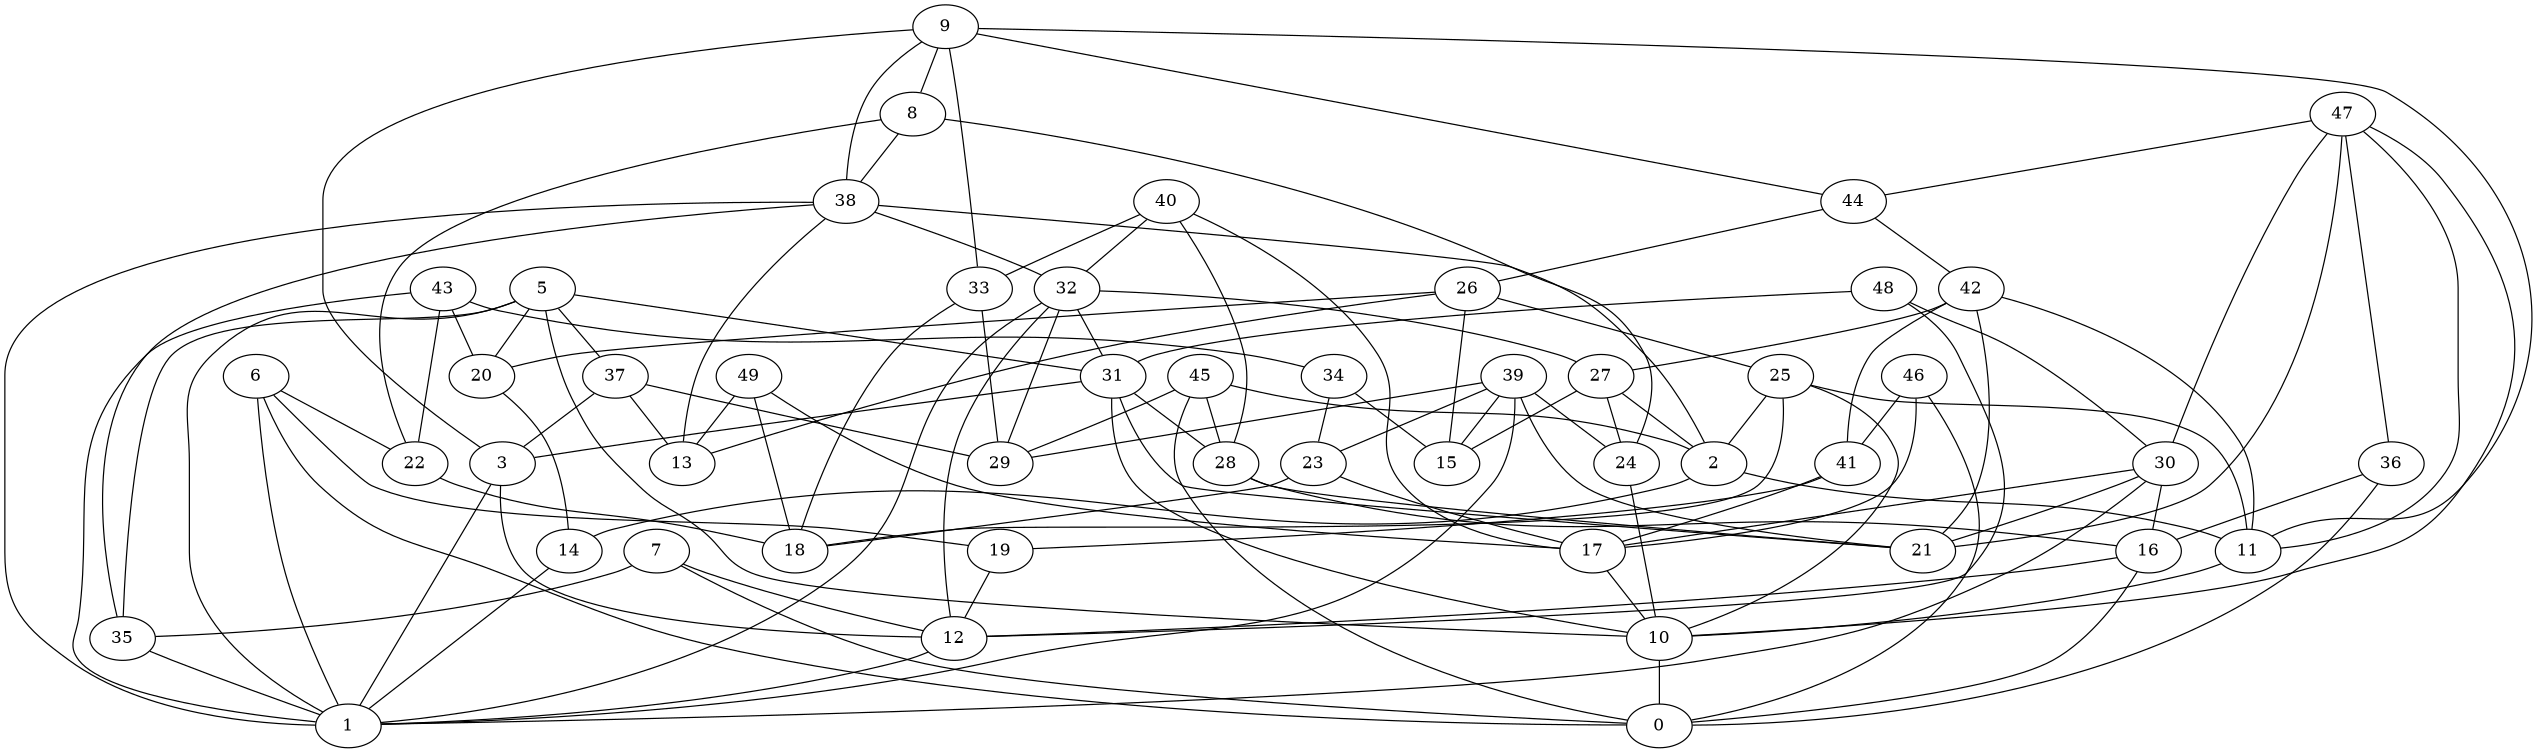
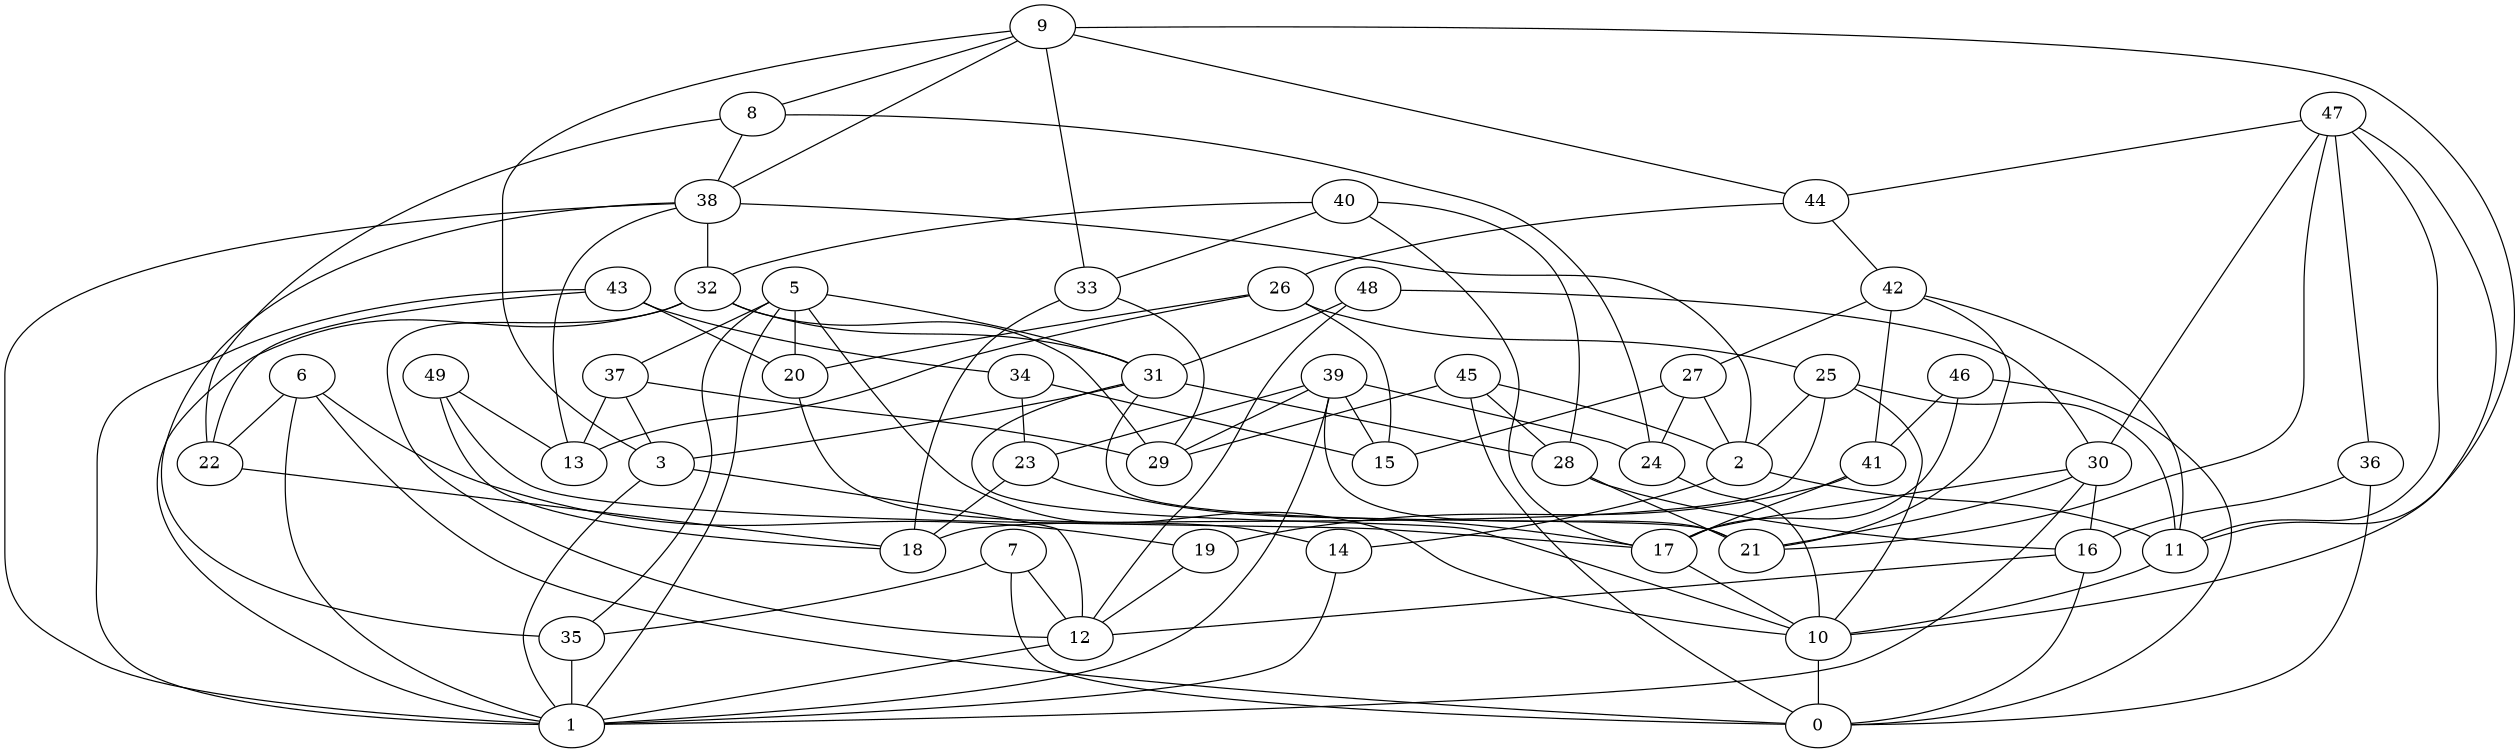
edge "32" -- "27": removed
